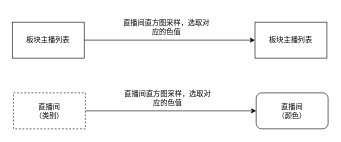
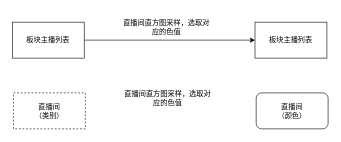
edge "直播间 （类别）" -> "直播间 （颜色）": removed
